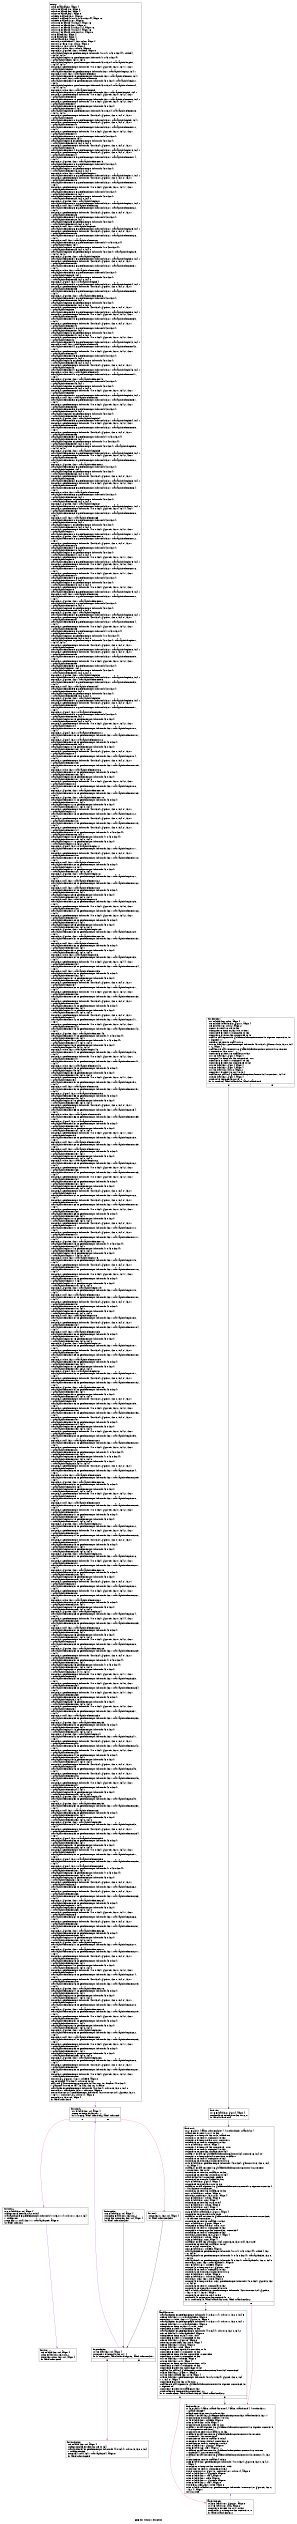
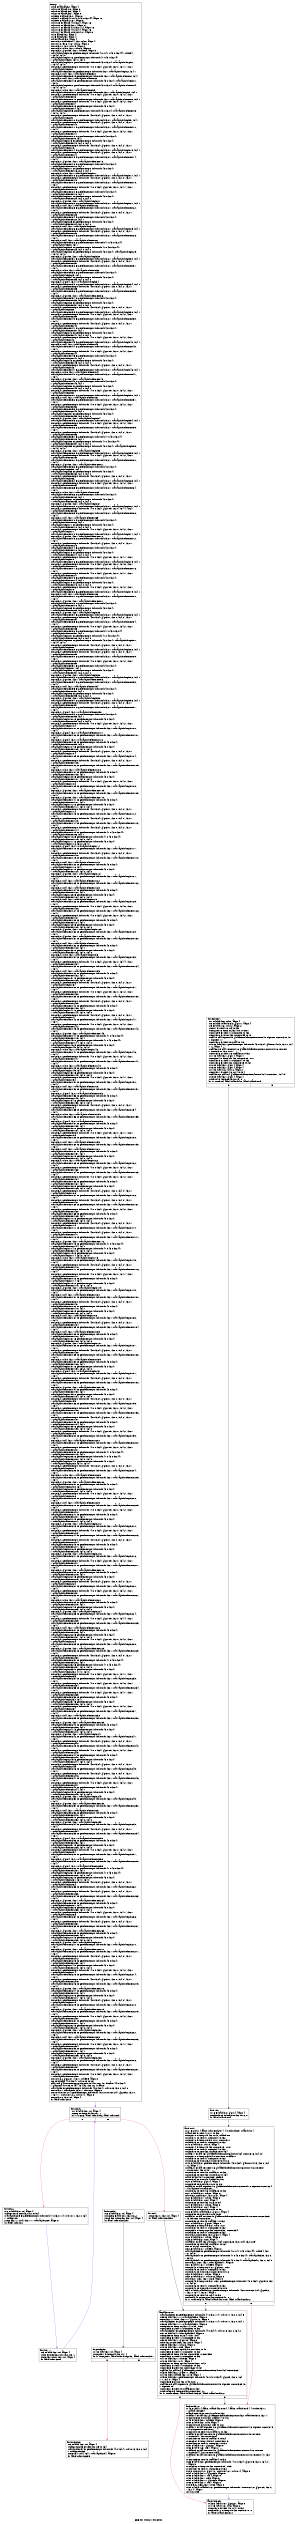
node "for.end297:": text "%ext301 = sext i8 %call to i16" -> "%conv301 = sext i8 %call to i16"
edge "for.cond290:" -> "for.cond:": now "for.inc:" -> "for.cond:"
edge "for.end:" -> "for.cond290:": now "for.end:" -> "land.lhs.true:"
node "for.inc:": text "%inc = add nsw i32 %3, 1" -> "%inc = memcpy nsw i32 %3, 1"
node "land.end372:": text "... align 4" -> "... align 3"
edge "land.rhs369:" -> "land.end372:": reversed
